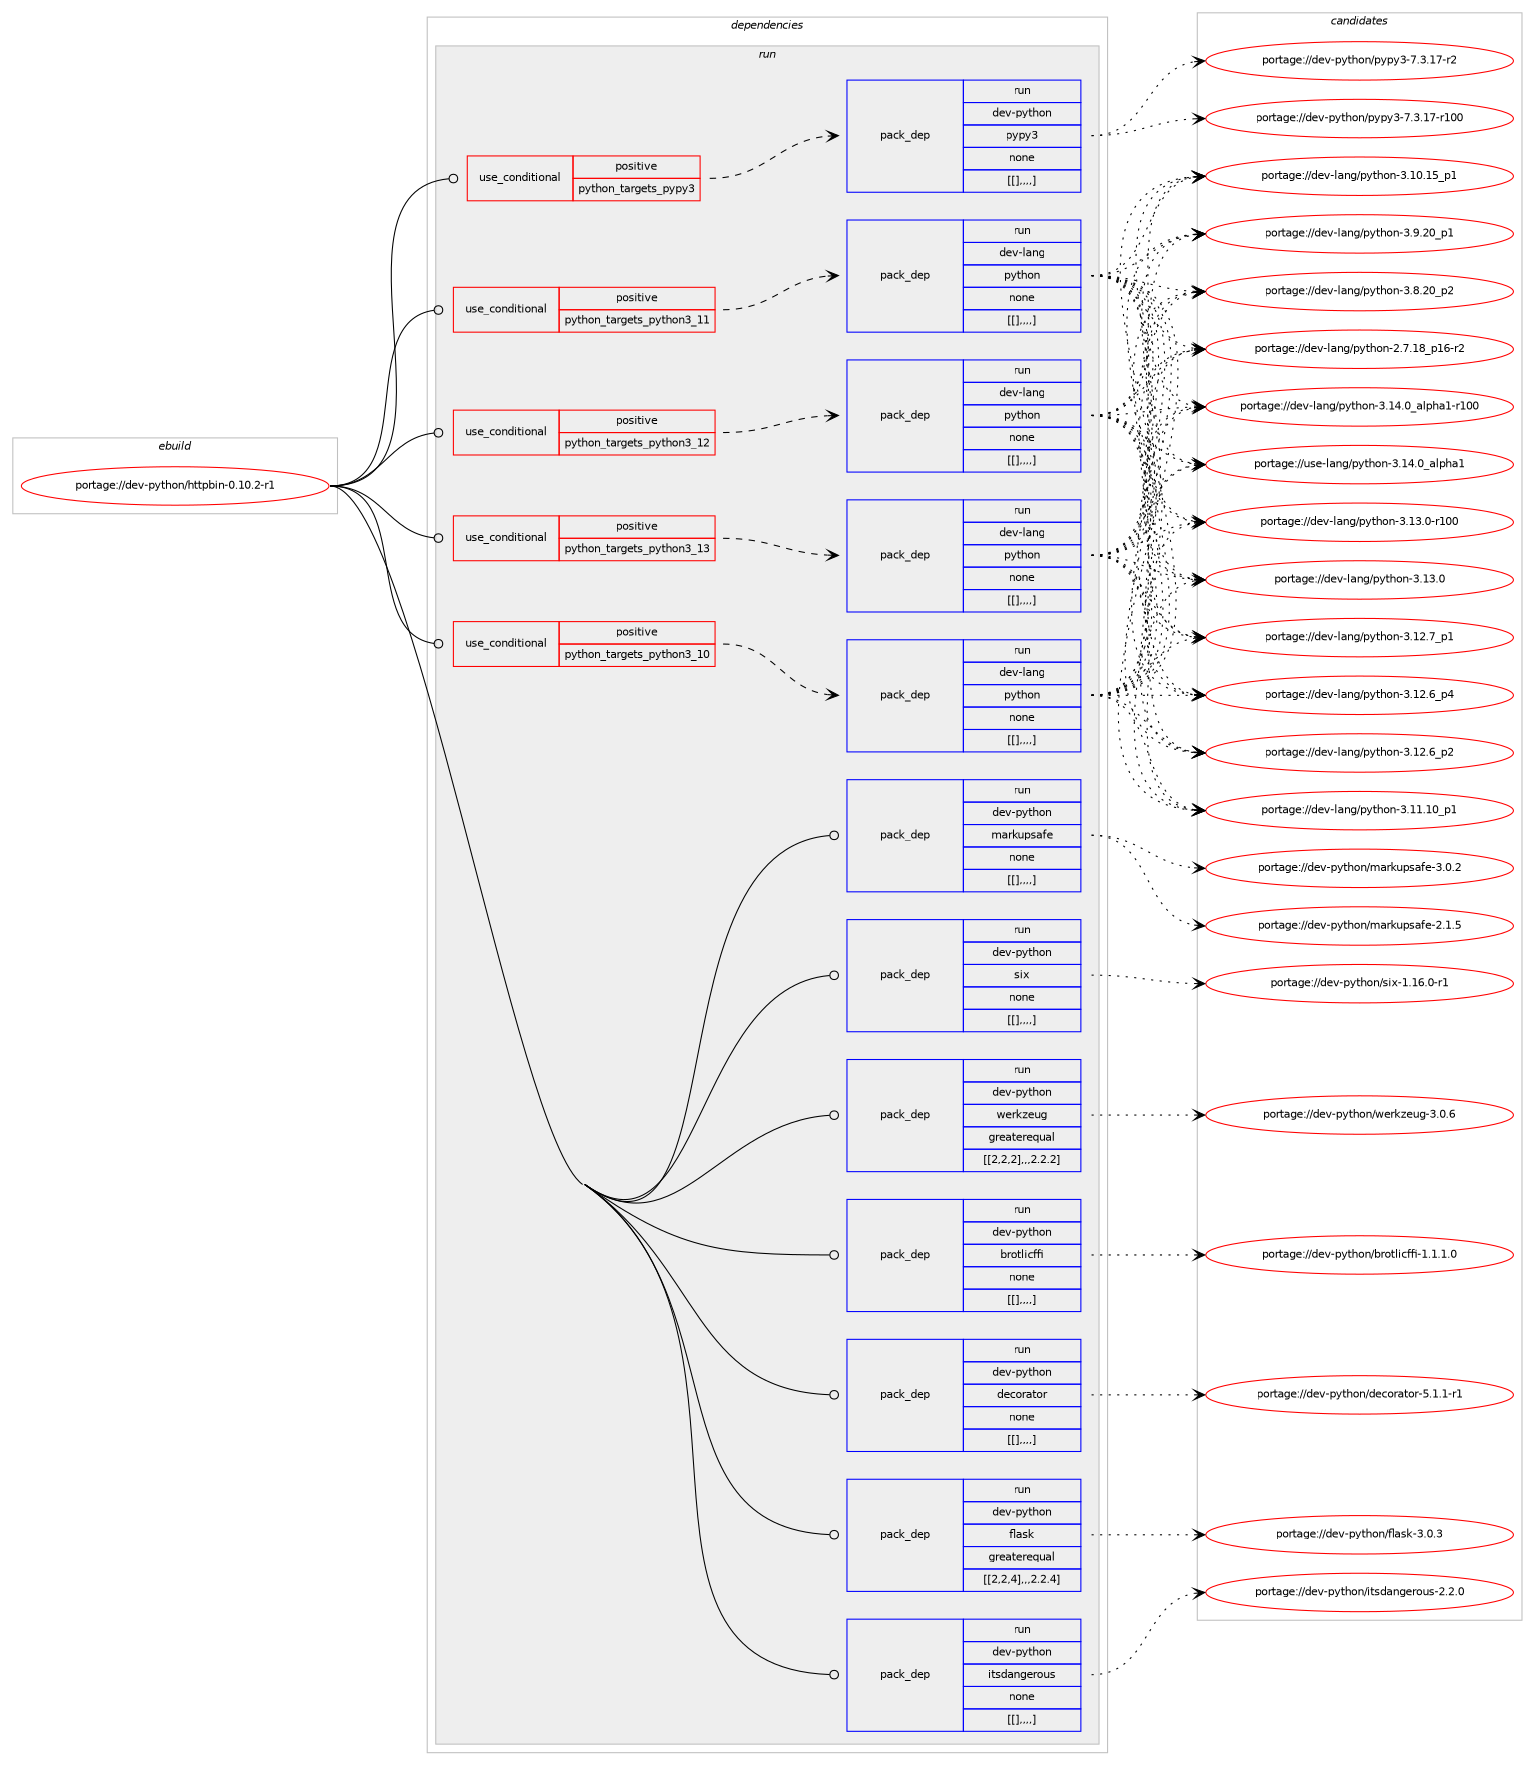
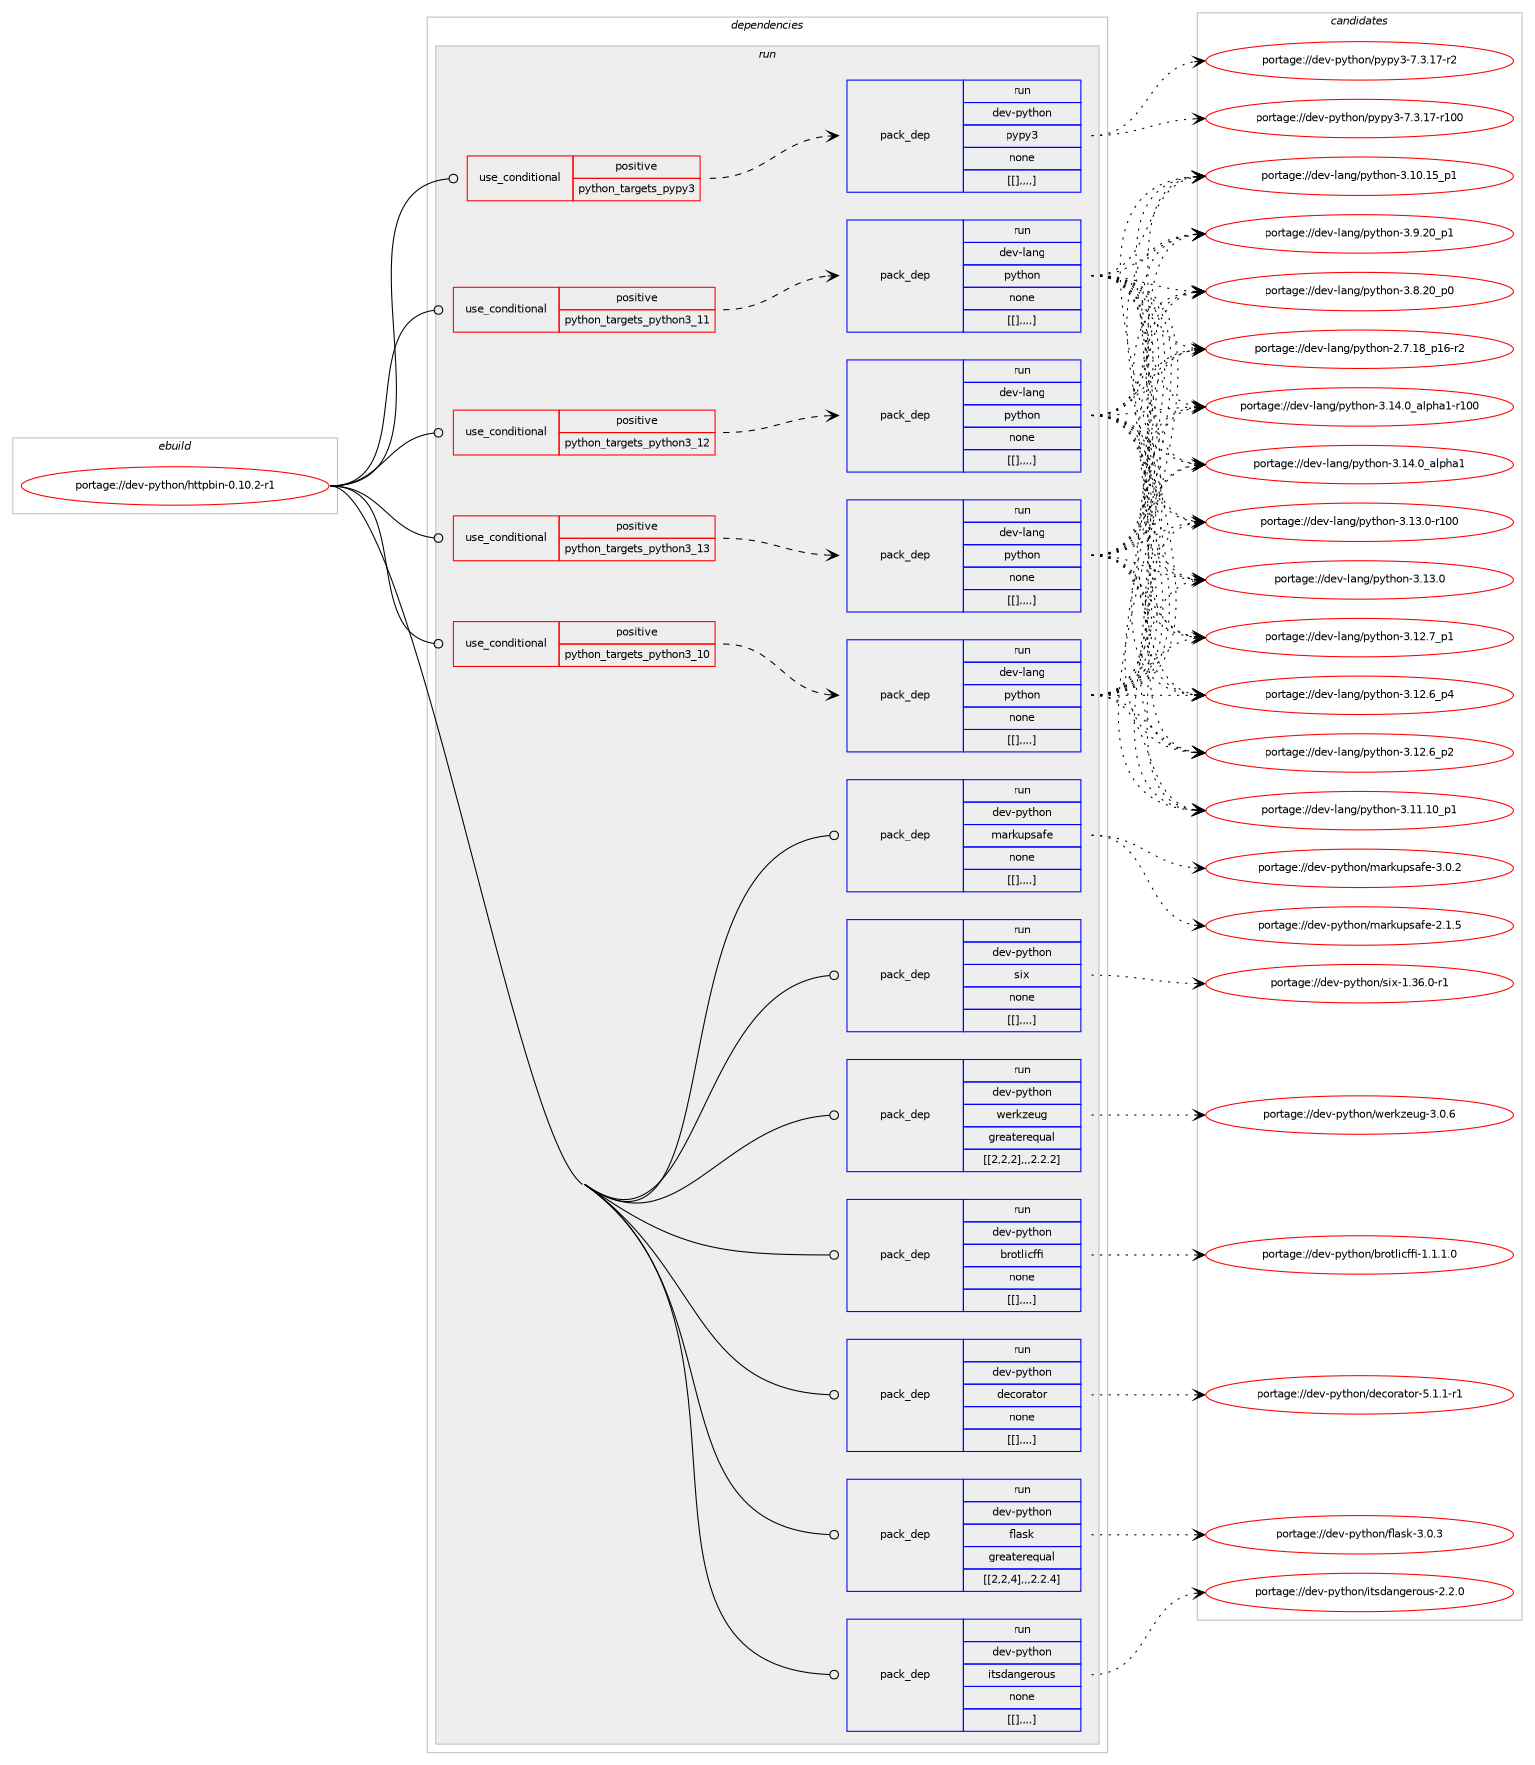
node "portage://dev-lang/python-3.8.20_p2": label "portage://dev-lang/python-3.8.20_p2" -> "portage://dev-lang/python-3.8.20_p0"
node "portage://use-lang/python-3.14.0_alpha1": label "portage://use-lang/python-3.14.0_alpha1" -> "portage://dev-lang/python-3.14.0_alpha1"
node "portage://dev-python/six-1.16.0-r1": label "portage://dev-python/six-1.16.0-r1" -> "portage://dev-python/six-1.36.0-r1"
